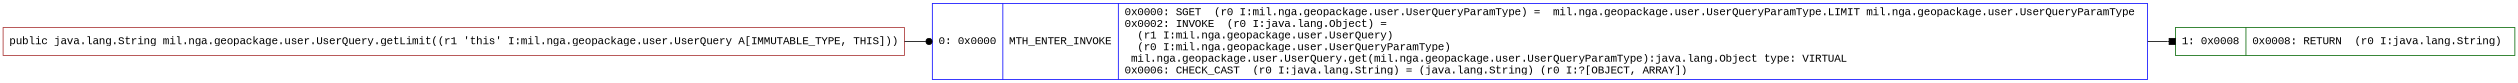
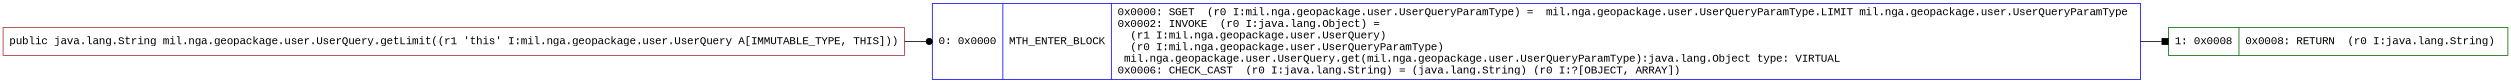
node "0: 0x0000": text "MTH_ENTER_INVOKE" -> "MTH_ENTER_BLOCK"
